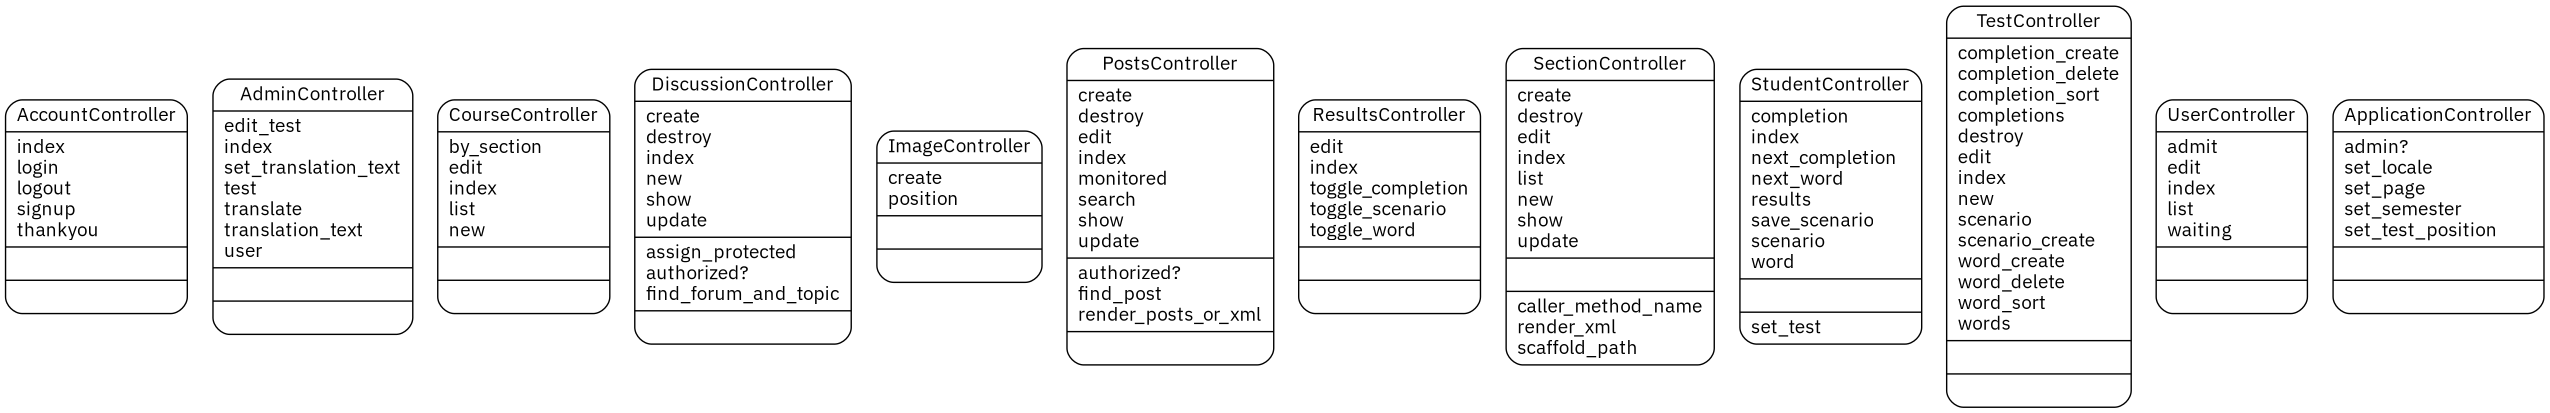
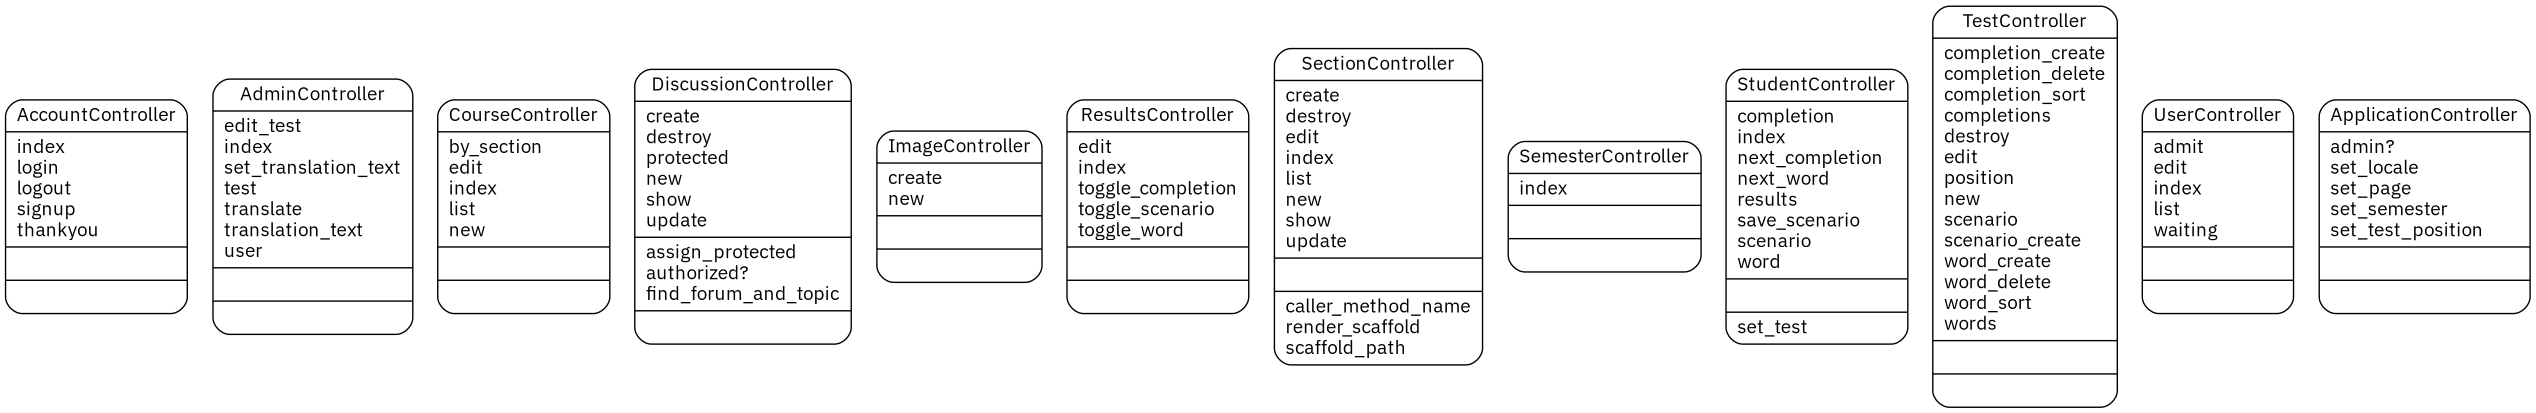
node "DiscussionController": text "index" -> "protected"
node "TestController": text "index" -> "position"
node "ImageController": text "position" -> "new"
node "PostsController": removed
node "SemesterController": added
node "SectionController": text "render_xml" -> "render_scaffold"
